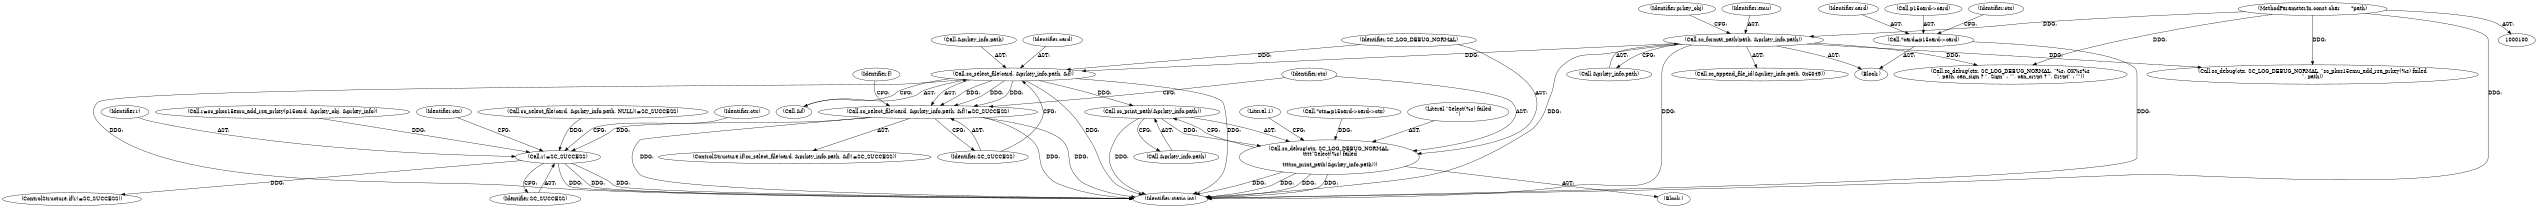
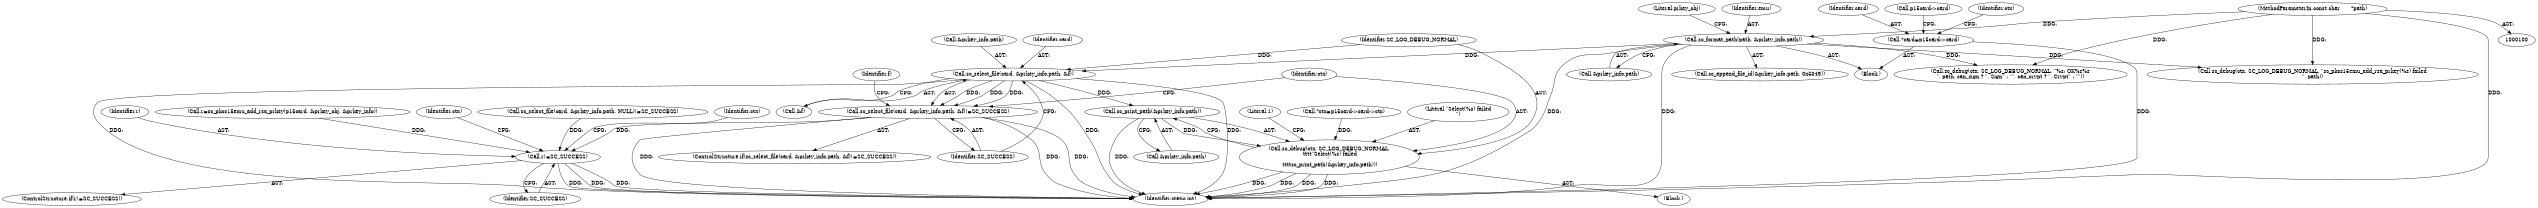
node "(Identifier,prkey_obj)": label "(Identifier,prkey_obj)" -> "(Literal,prkey_obj)"
edge "(Call,p15card->card)" -> "(Call,*card=p15card->card)": label "AST: " -> "CFG: "
edge "(Call,r!=SC_SUCCESS)" -> "(ControlStructure,if(r!=SC_SUCCESS))": label "DDG: " -> "AST: "
